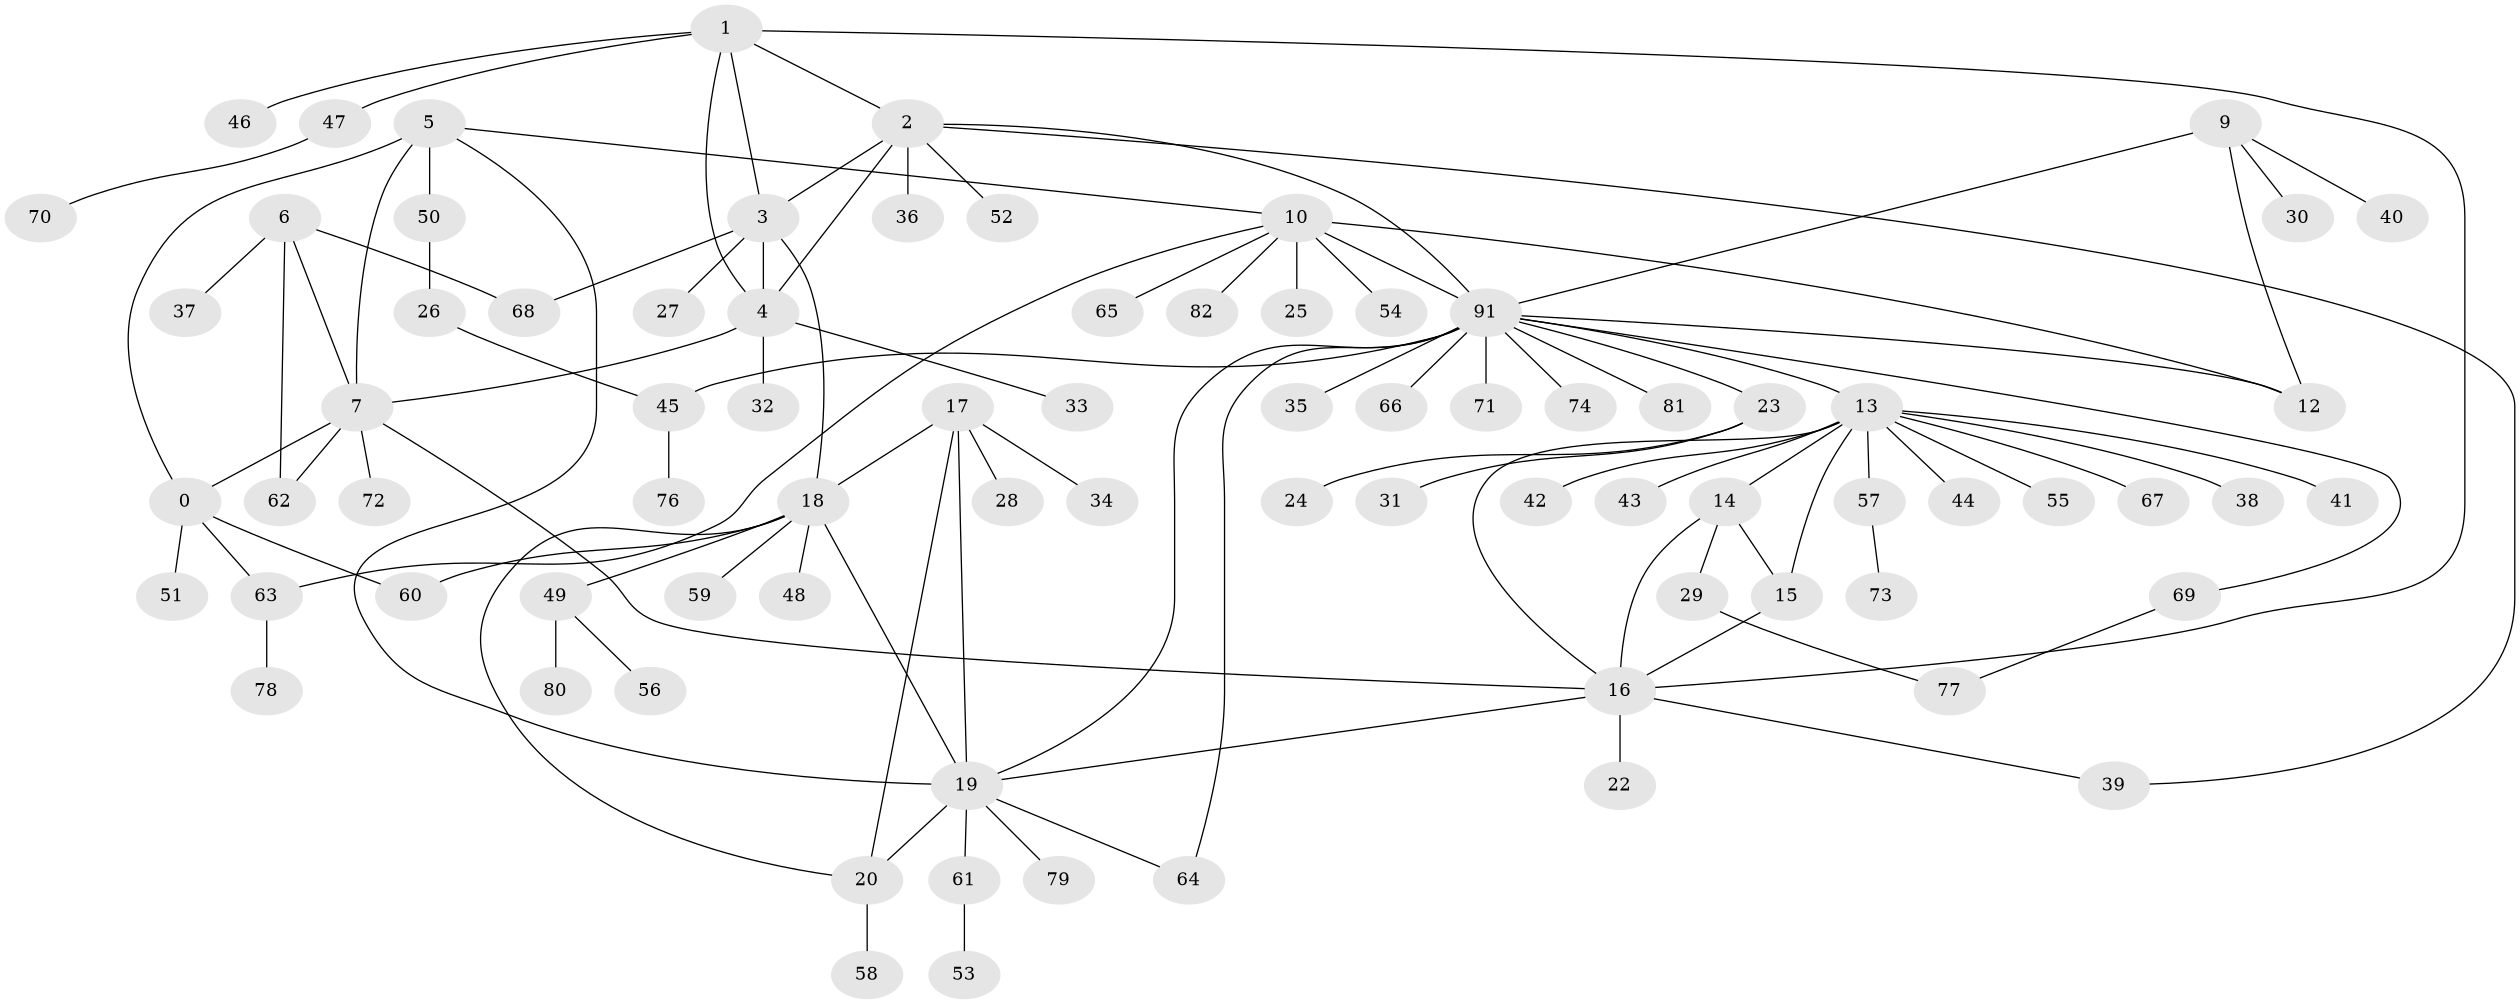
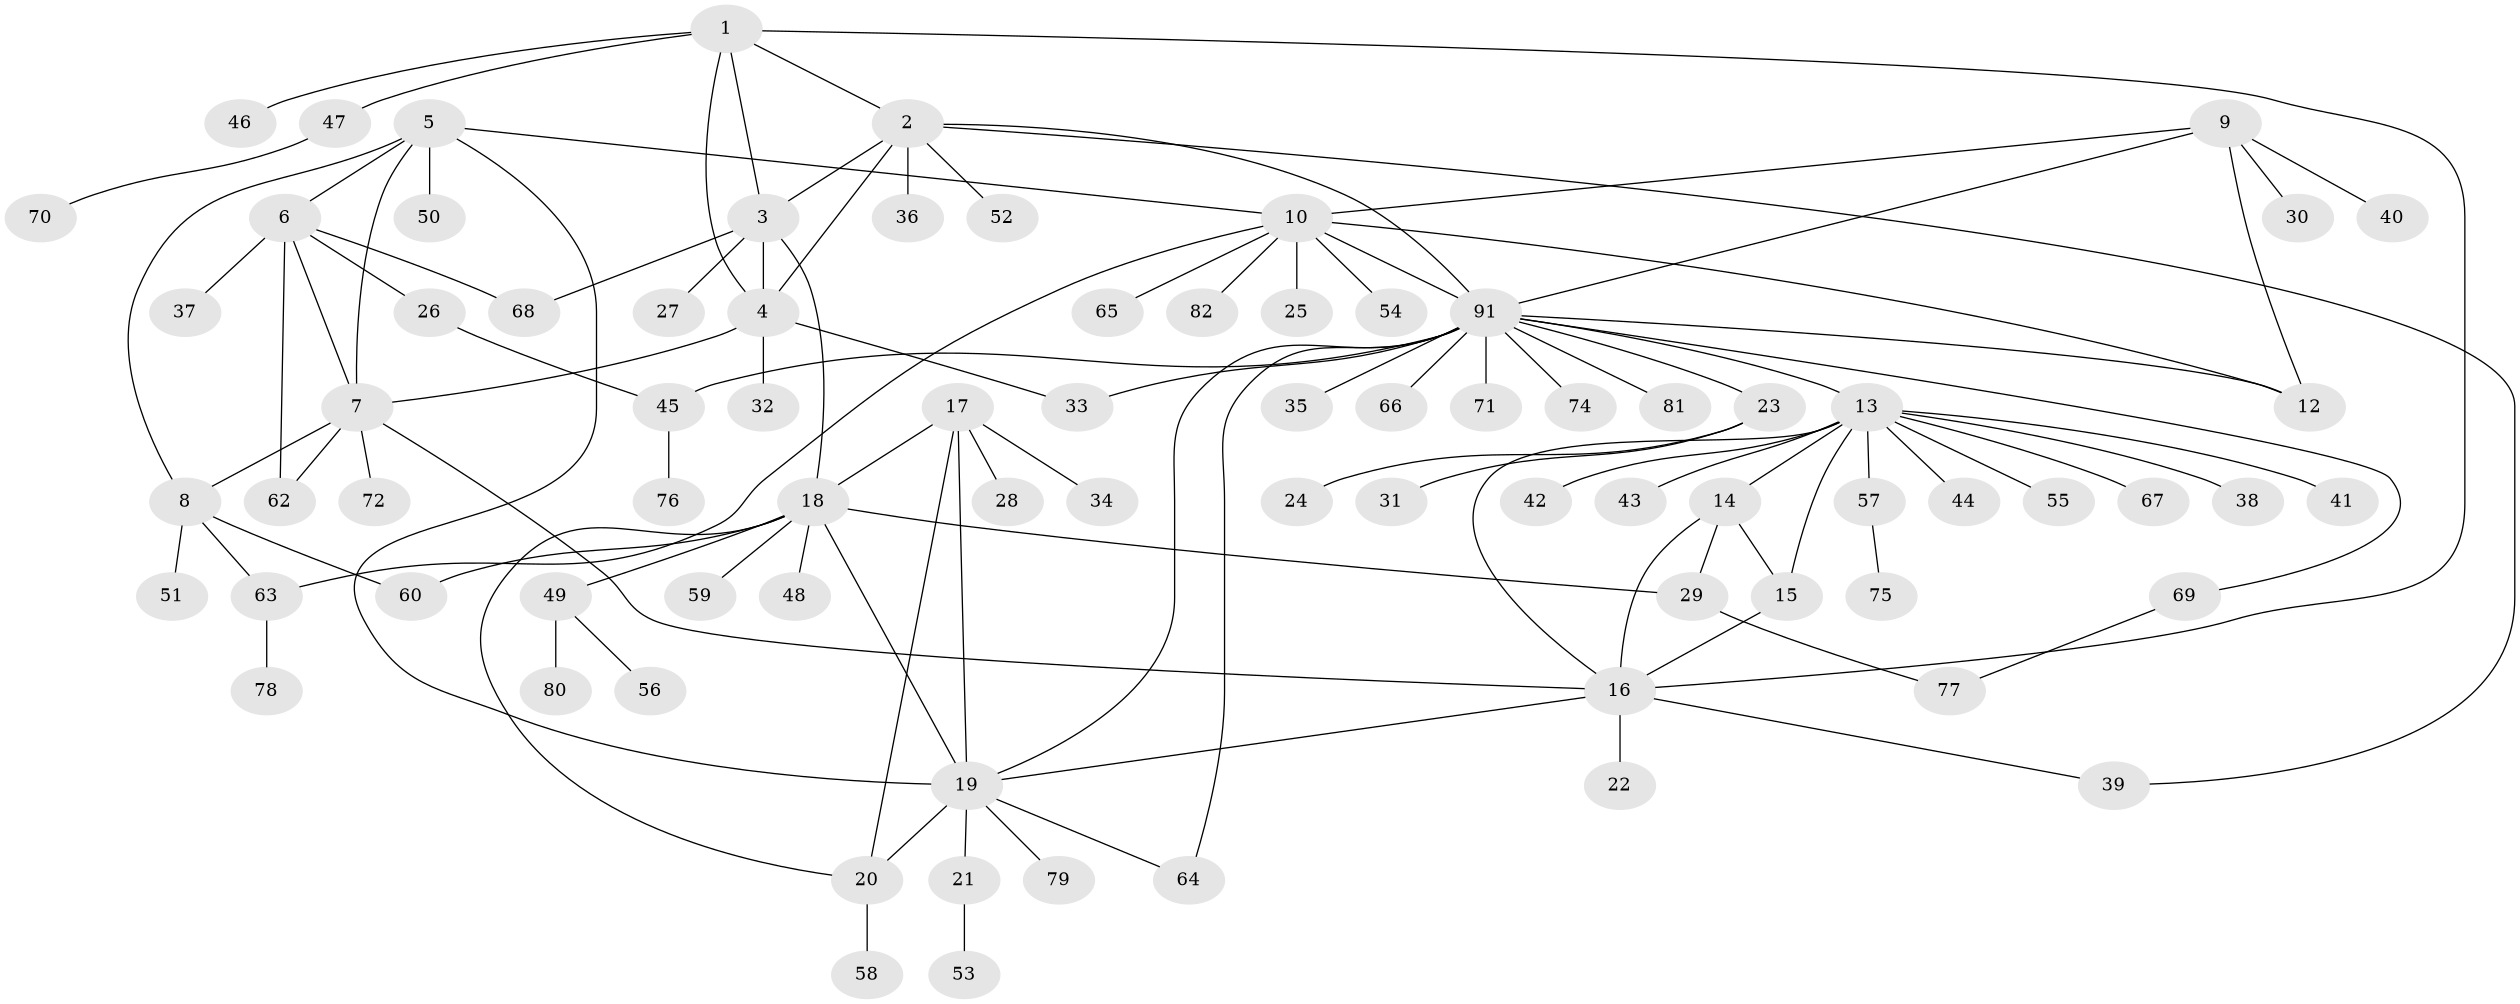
edge "5" -- "6": added
edge "9" -- "10": added
edge "50" -- "26": now "6" -- "26"
edge "91" -- "33": added
node "0": label "0" -> "8"
edge "18" -- "29": added
node "73": label "73" -> "75"
node "61": label "61" -> "21"
